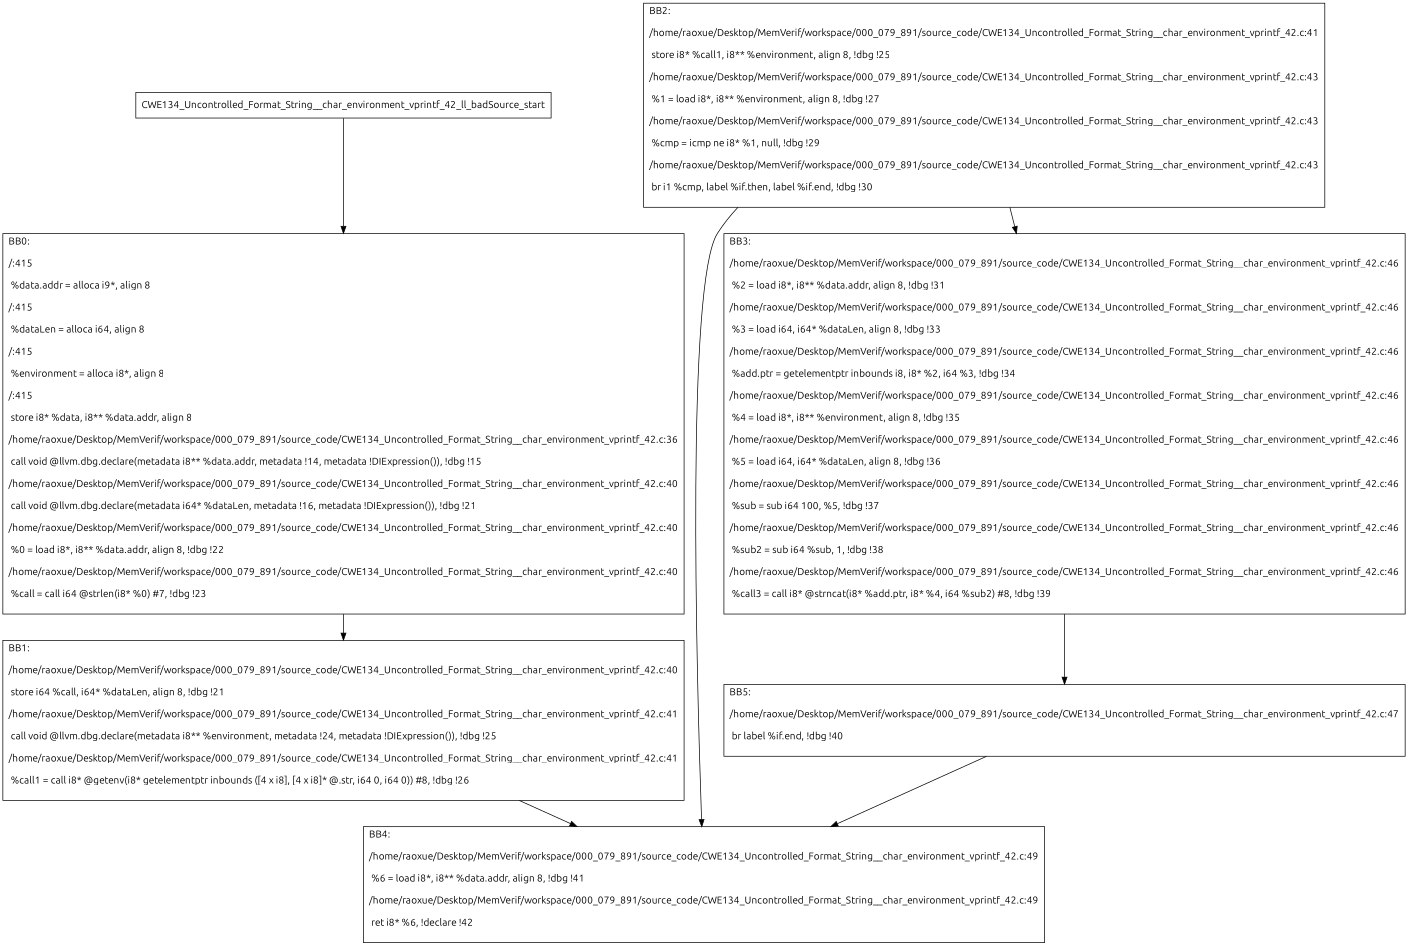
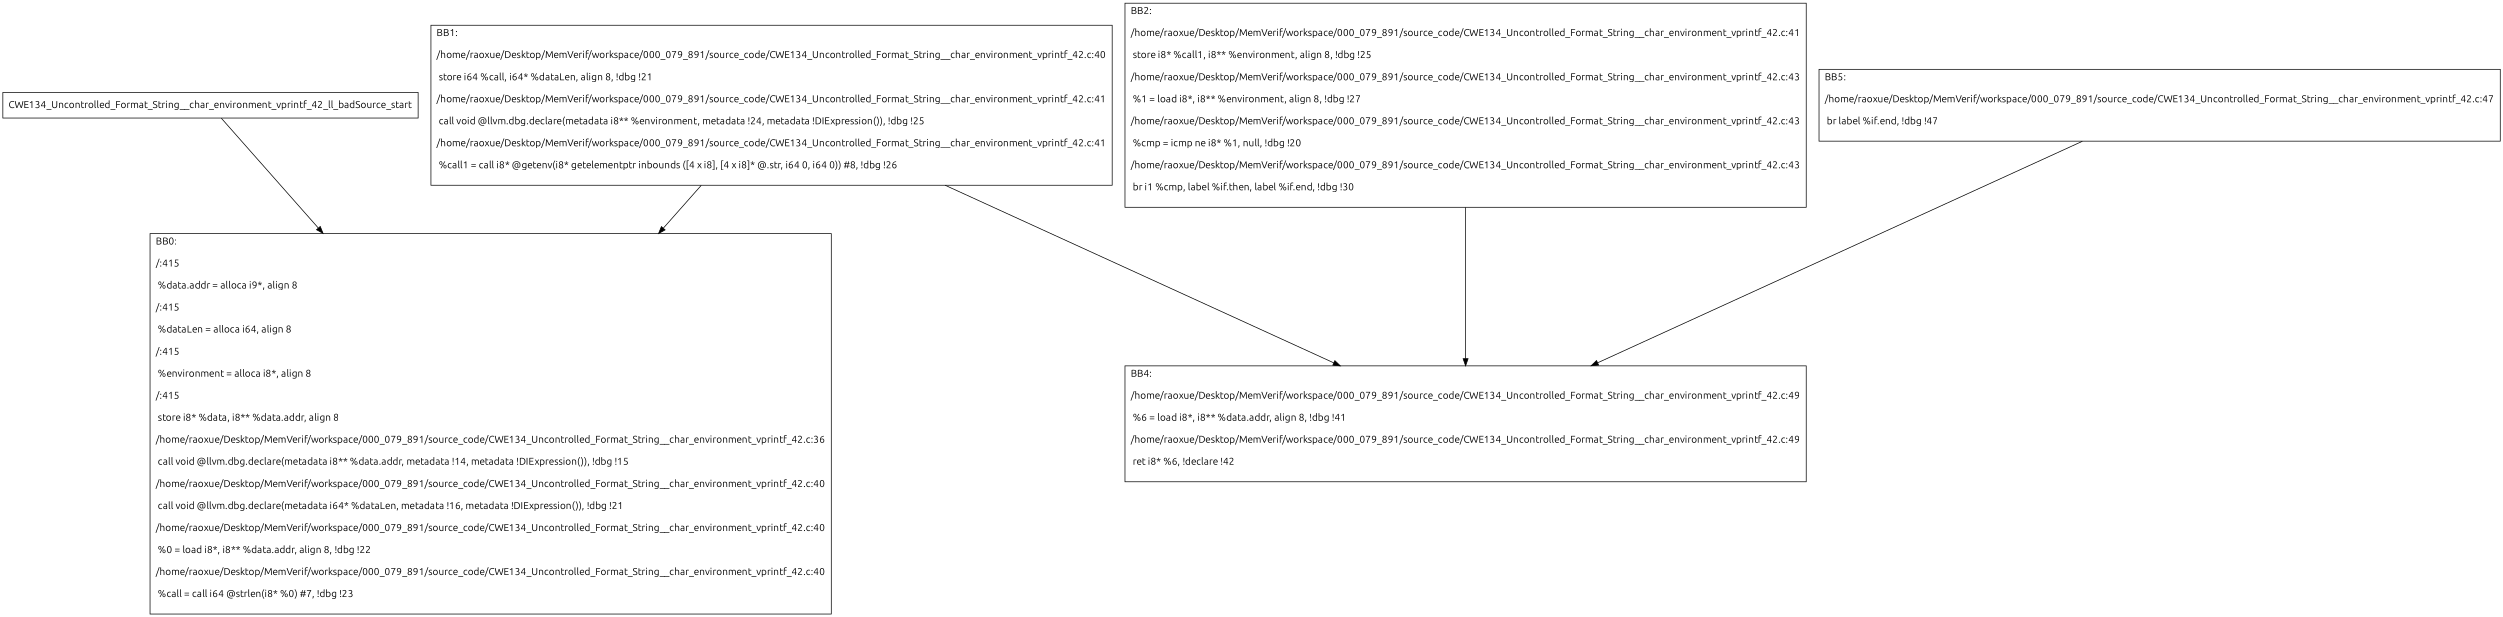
node "BB2:": text "%cmp = icmp ne i8* %1, null, !dbg !29" -> "%cmp = icmp ne i8* %1, null, !dbg !20"
node "BB3:": removed
edge "BB0:" -> "BB1:": reversed
node "BB5:": text "br label %if.end, !dbg !40" -> "br label %if.end, !dbg !47"
